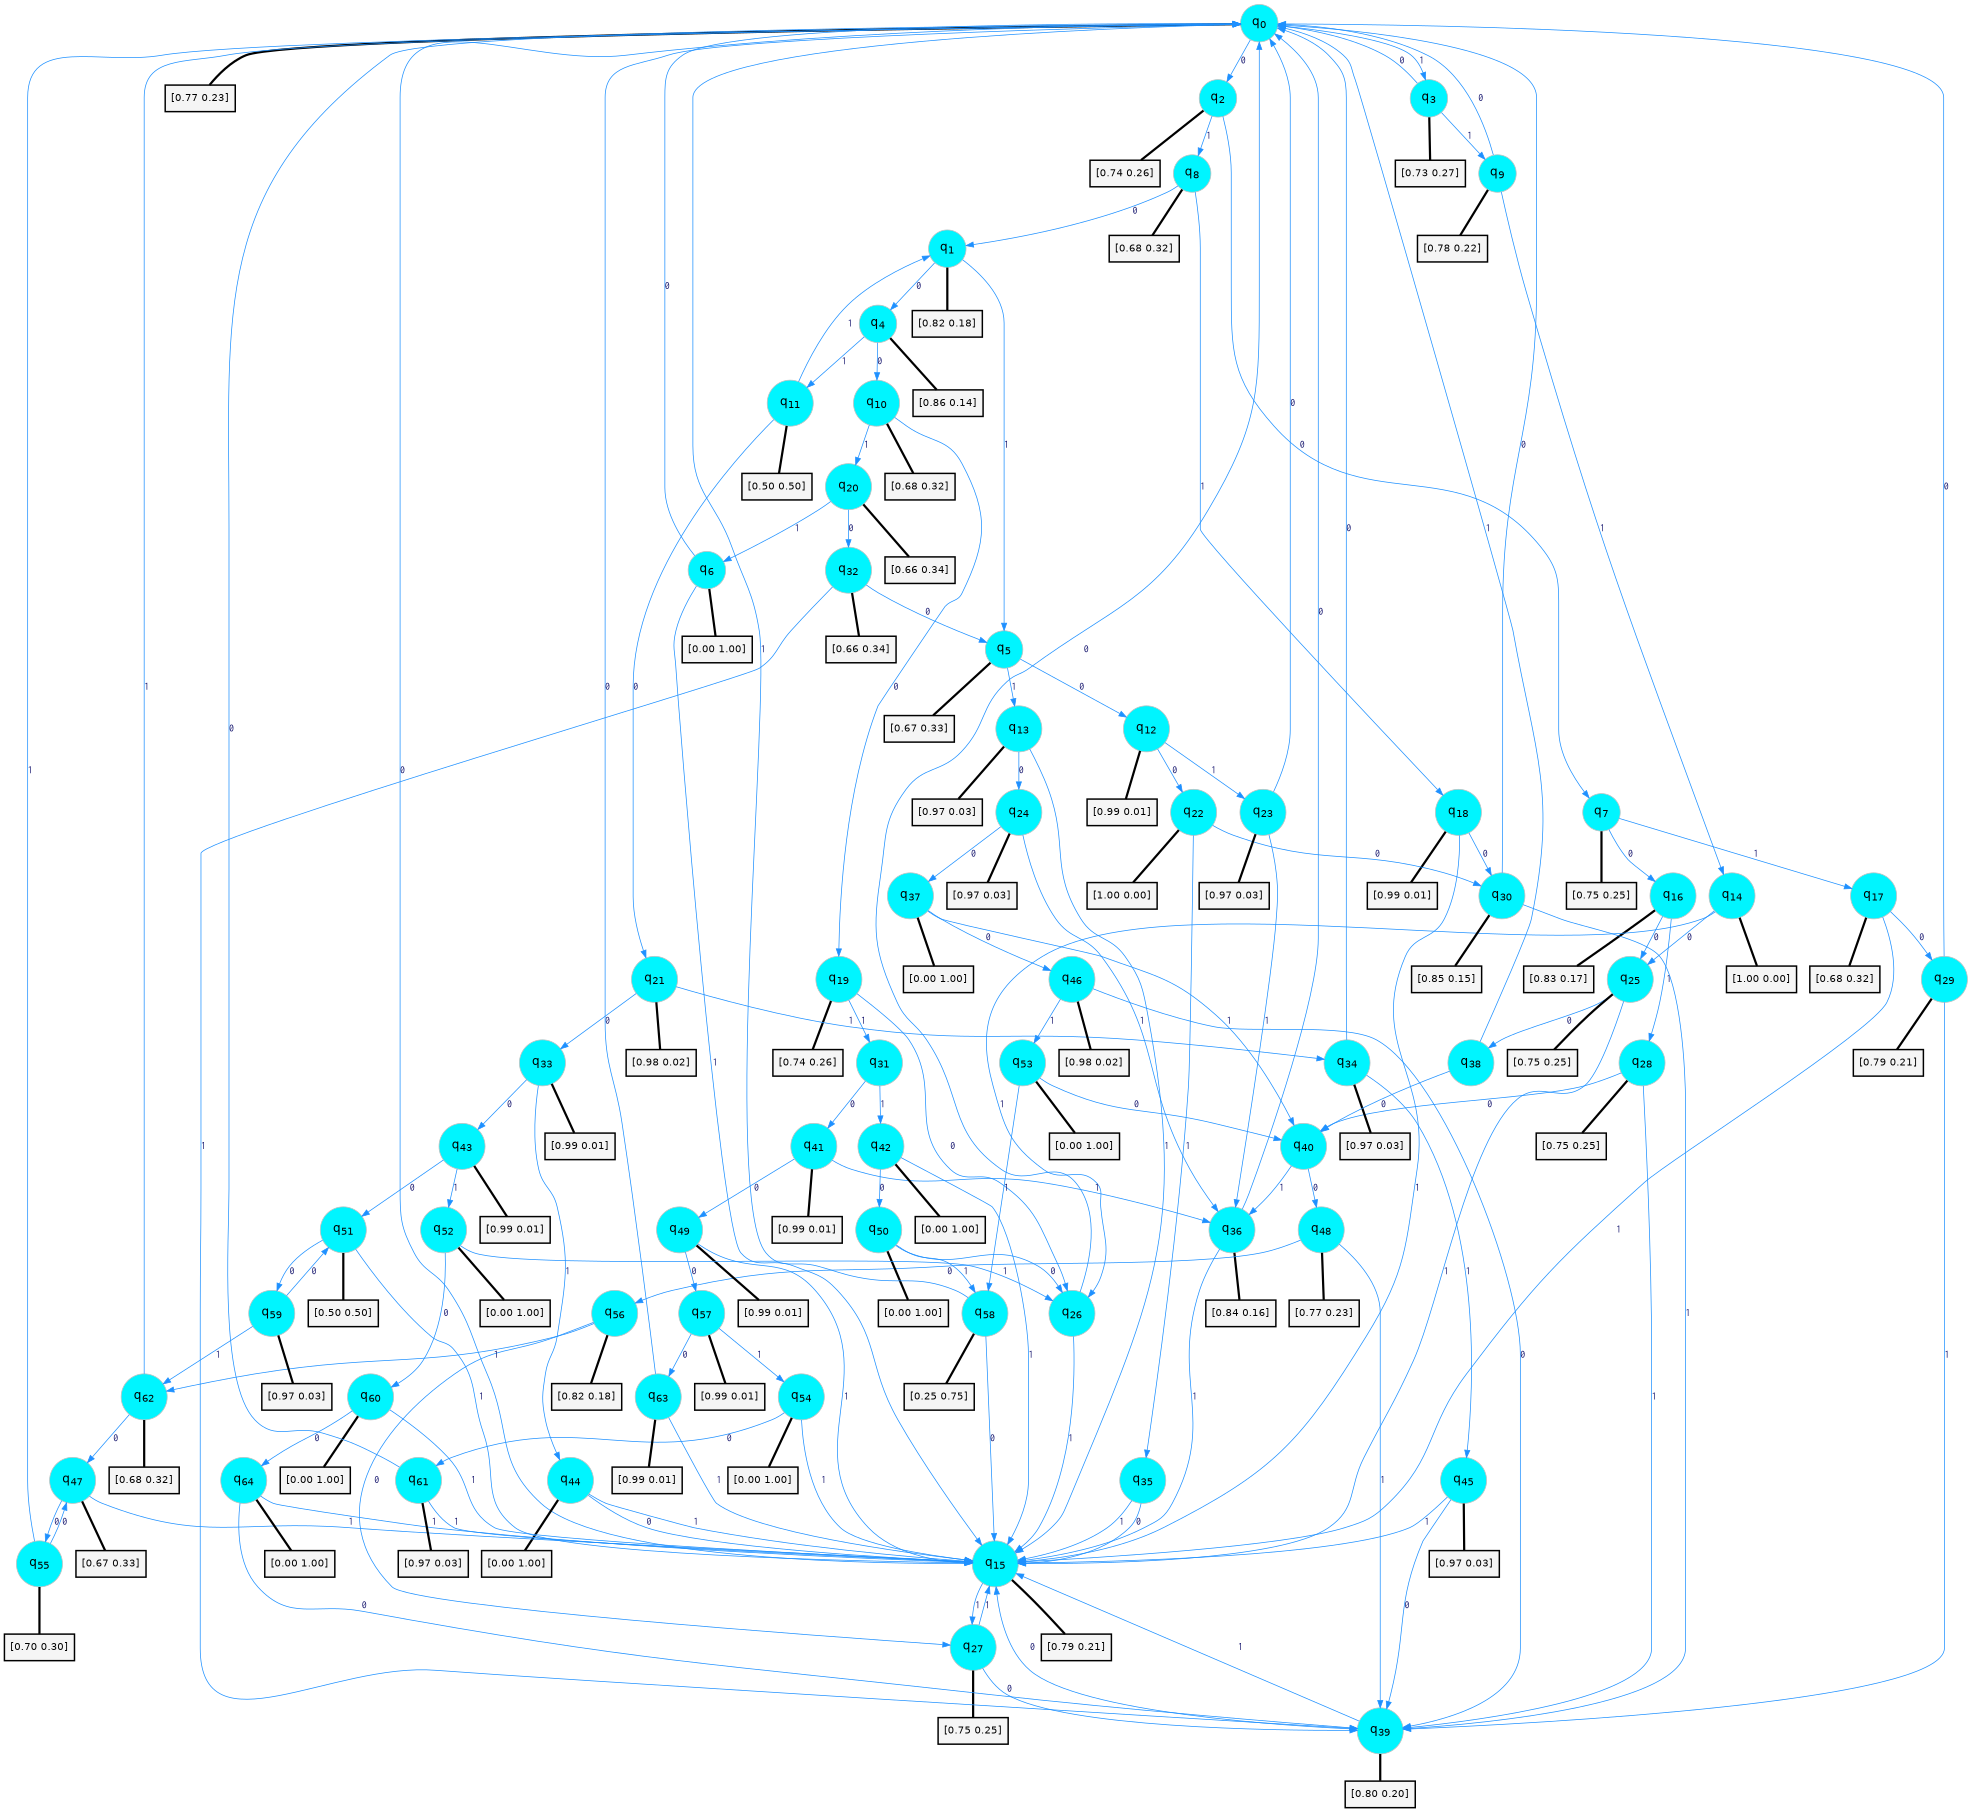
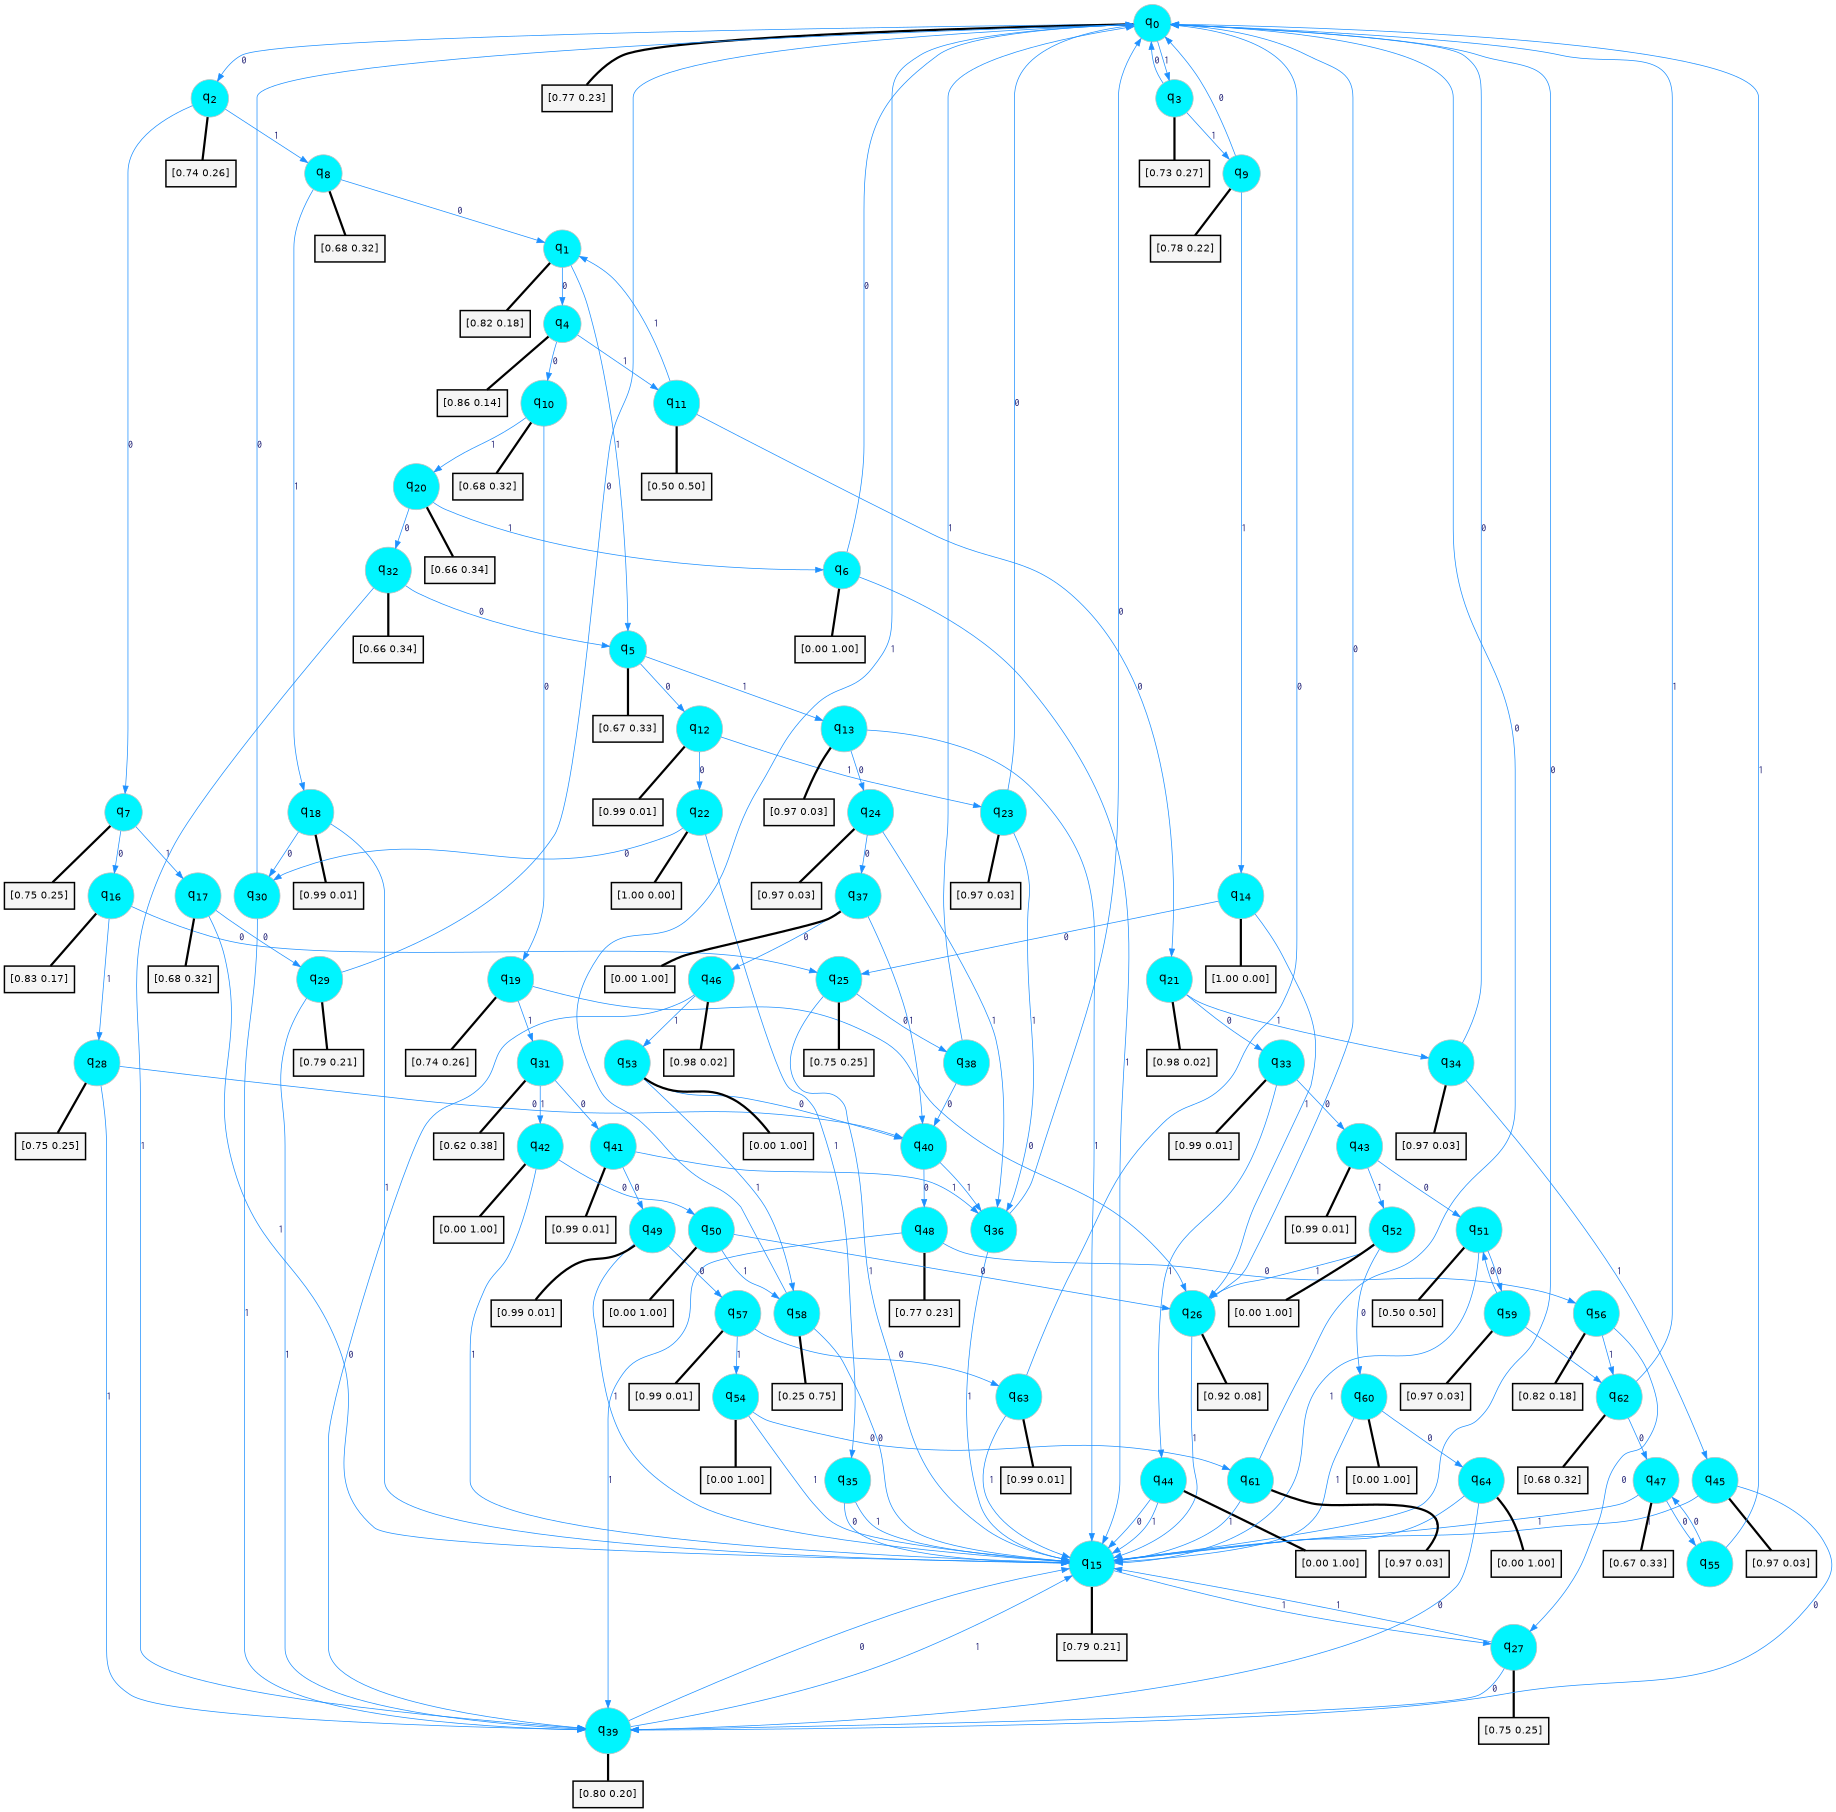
node "[0.85 0.15]": removed
node "[0.62 0.38]": added
node "[0.84 0.16]": removed
node "[0.92 0.08]": added
node "[0.70 0.30]": removed
